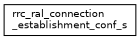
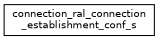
node "rrc_ral_connection _establishment_conf_s": label "rrc_ral_connection _establishment_conf_s" -> "connection_ral_connection _establishment_conf_s"
